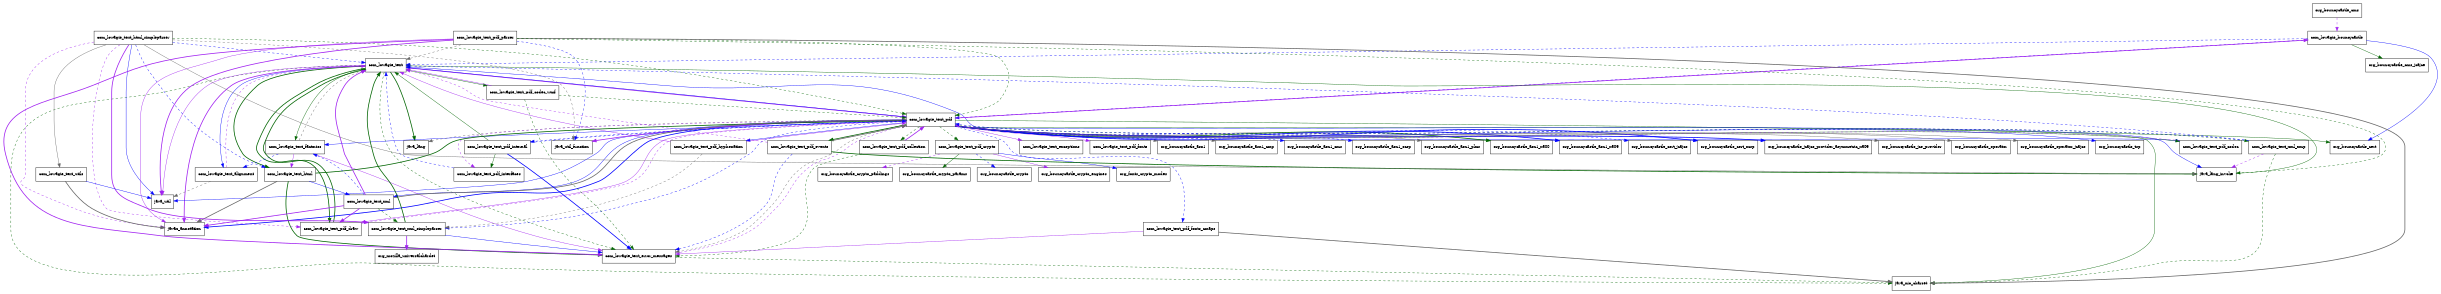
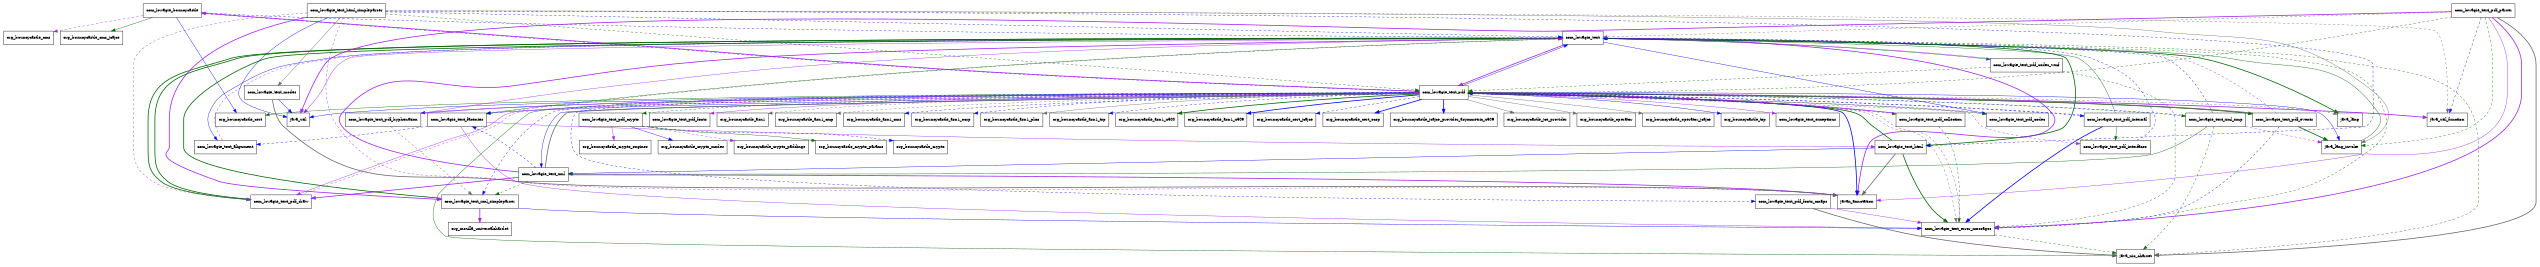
edge "org_bouncycastle_cms" -> "com_lowagie_bouncycastle": reversed
node "org_bouncycastle_asn1_tsp": added
edge "com_lowagie_text_xml_xmp" -> "com_lowagie_text_xml": added
node "com_lowagie_text_utils": label "com_lowagie_text_utils" -> "com_lowagie_text_modes"
node "org_fonts_crypto_modes": label "org_fonts_crypto_modes" -> "org_bouncycastle_crypto_modes"
edge "com_lowagie_text_alignment" -> "java_util": removed
